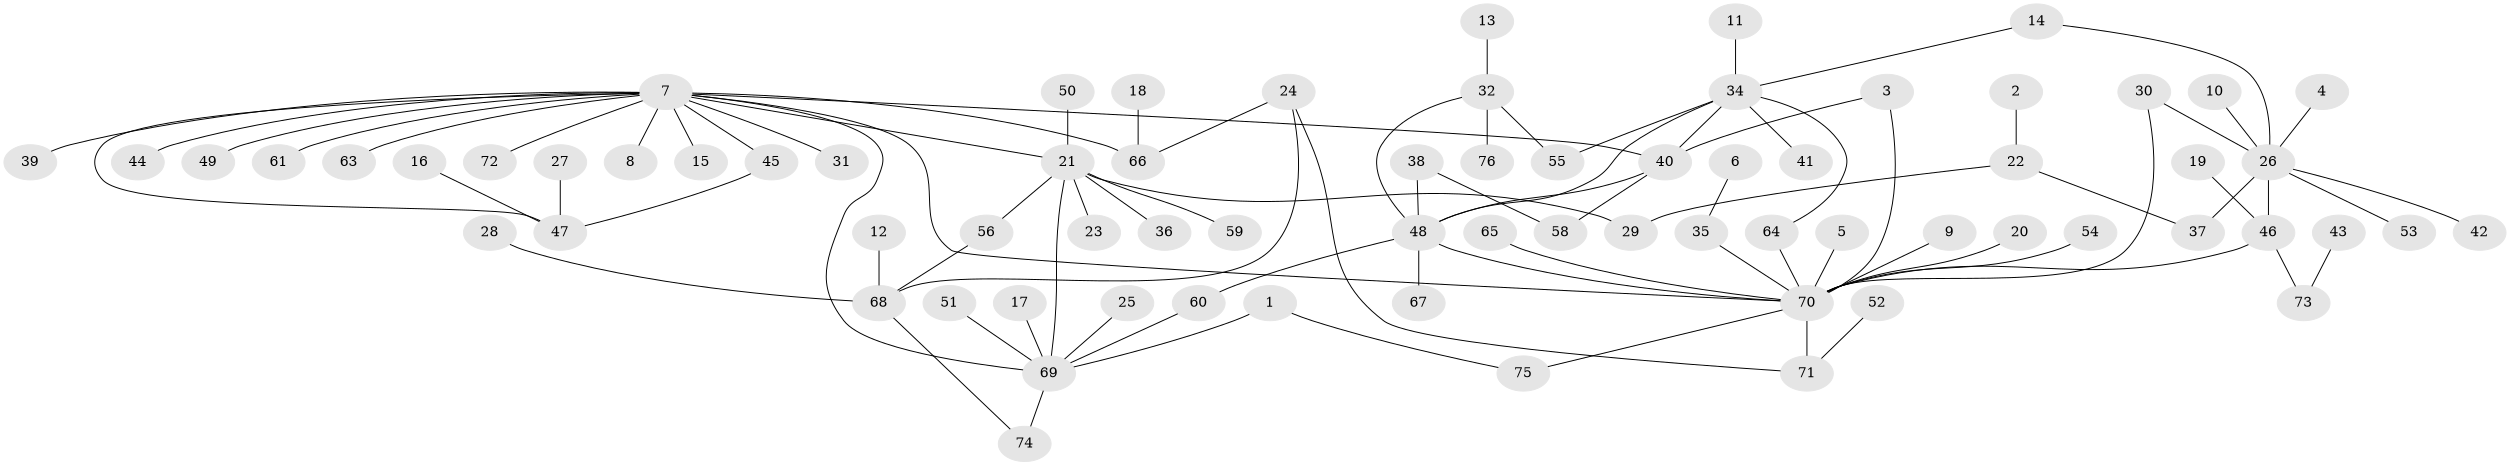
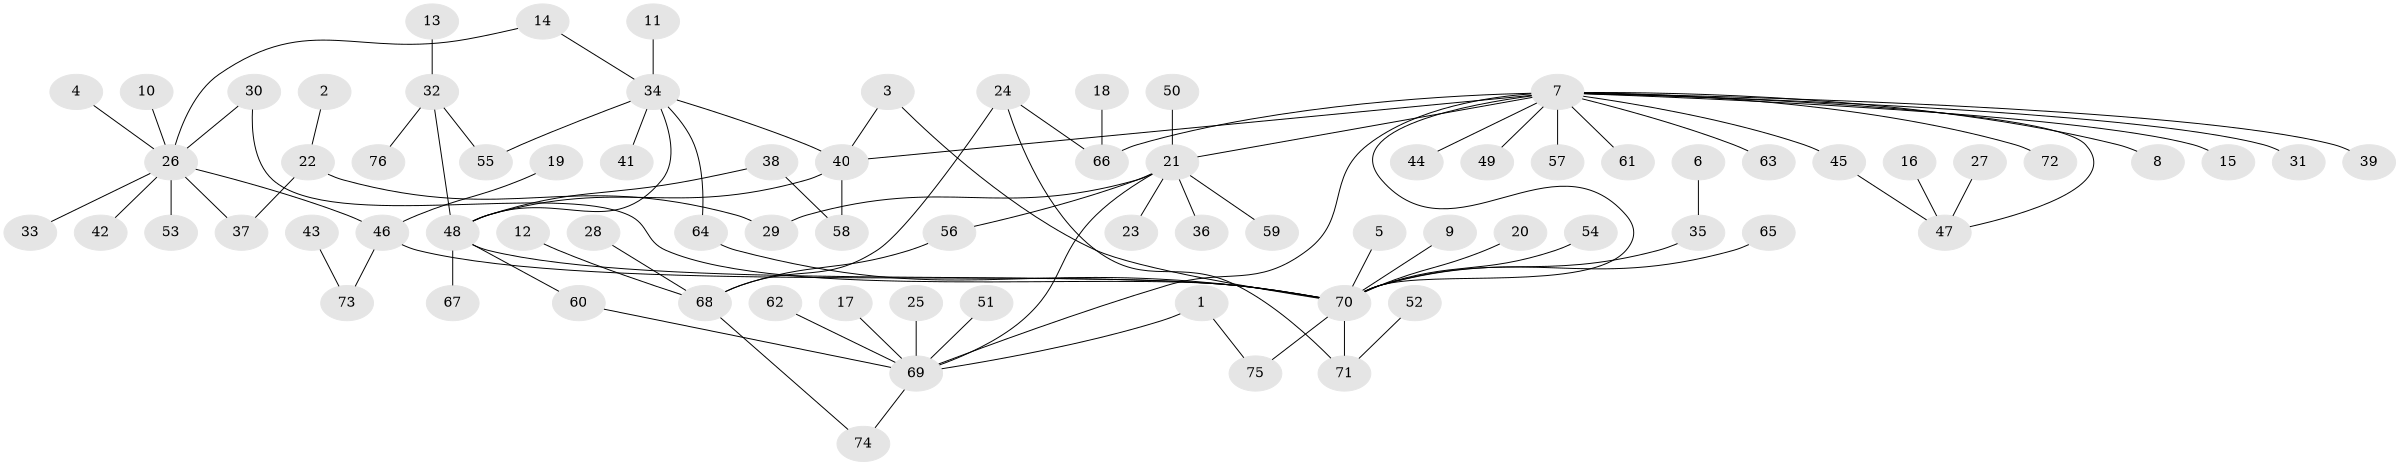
node "57": added
node "33": added
node "62": added
